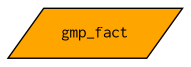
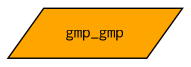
node "gmp_fact": label "gmp_fact" -> "gmp_gmp"
